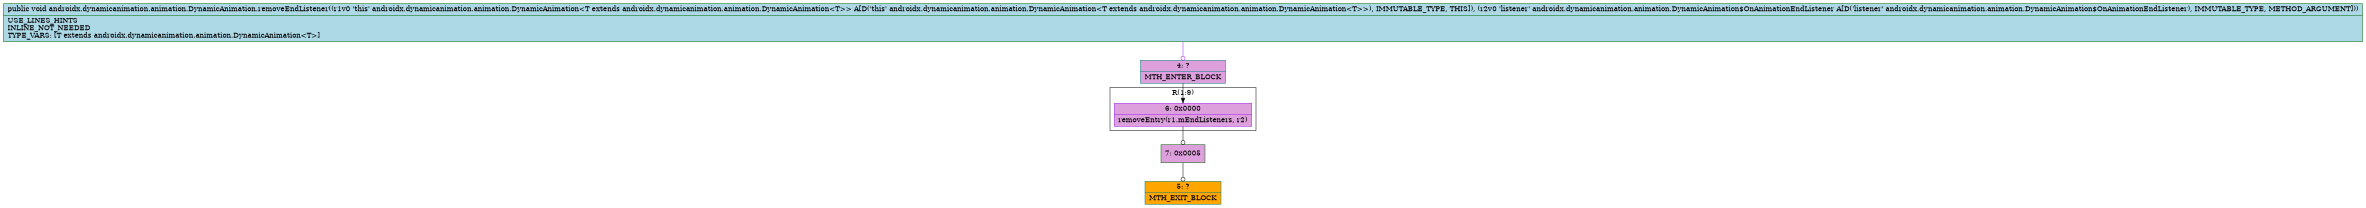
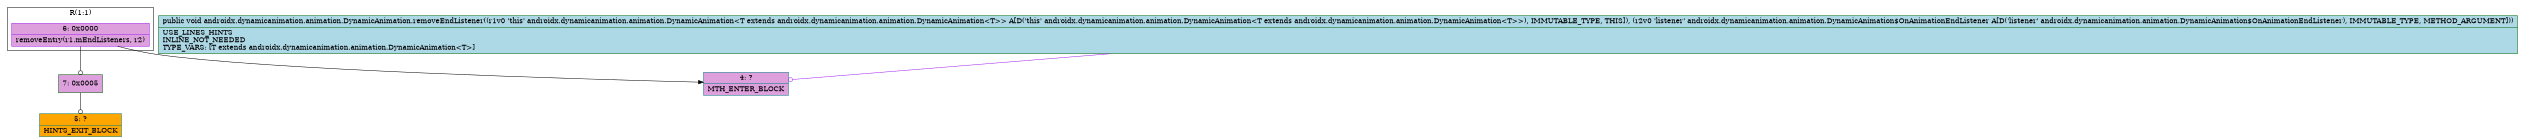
edge "4: ?" -> "6: 0x0000": reversed
cluster "R(1:9)": label "R(1:9)" -> "R(1:1)"
node "5: ?": text "MTH_EXIT_BLOCK" -> "HINTS_EXIT_BLOCK"
